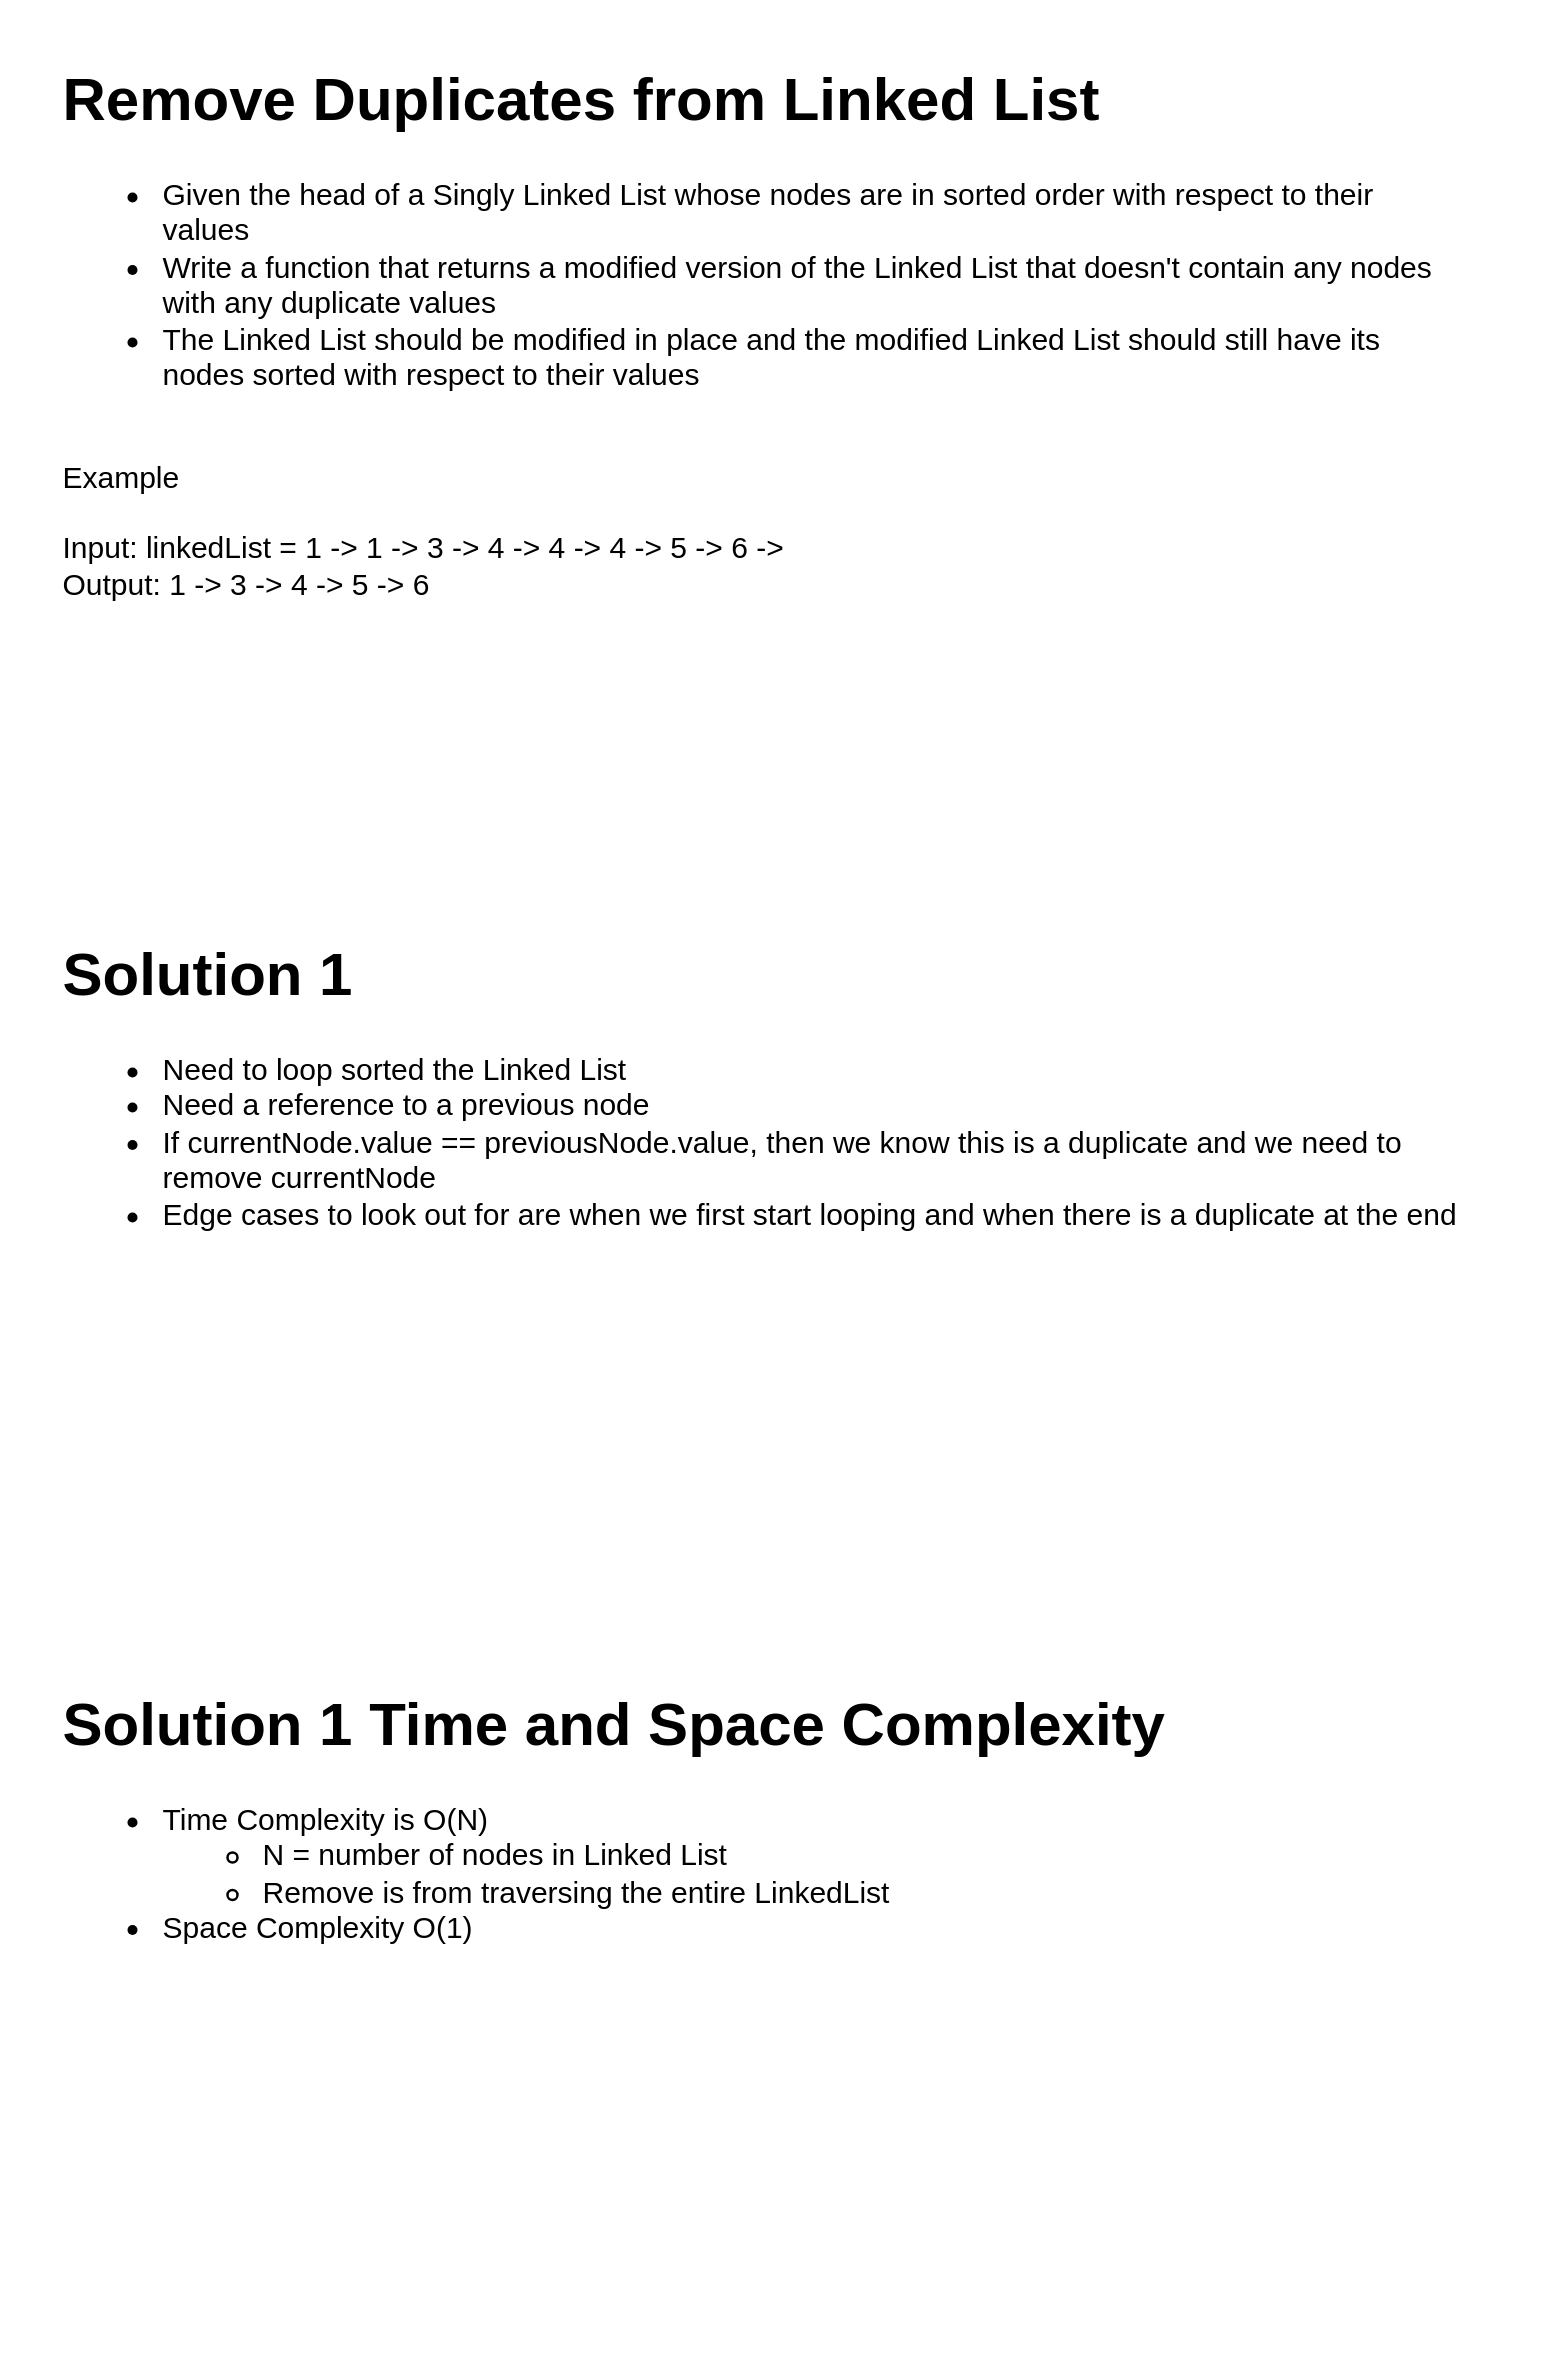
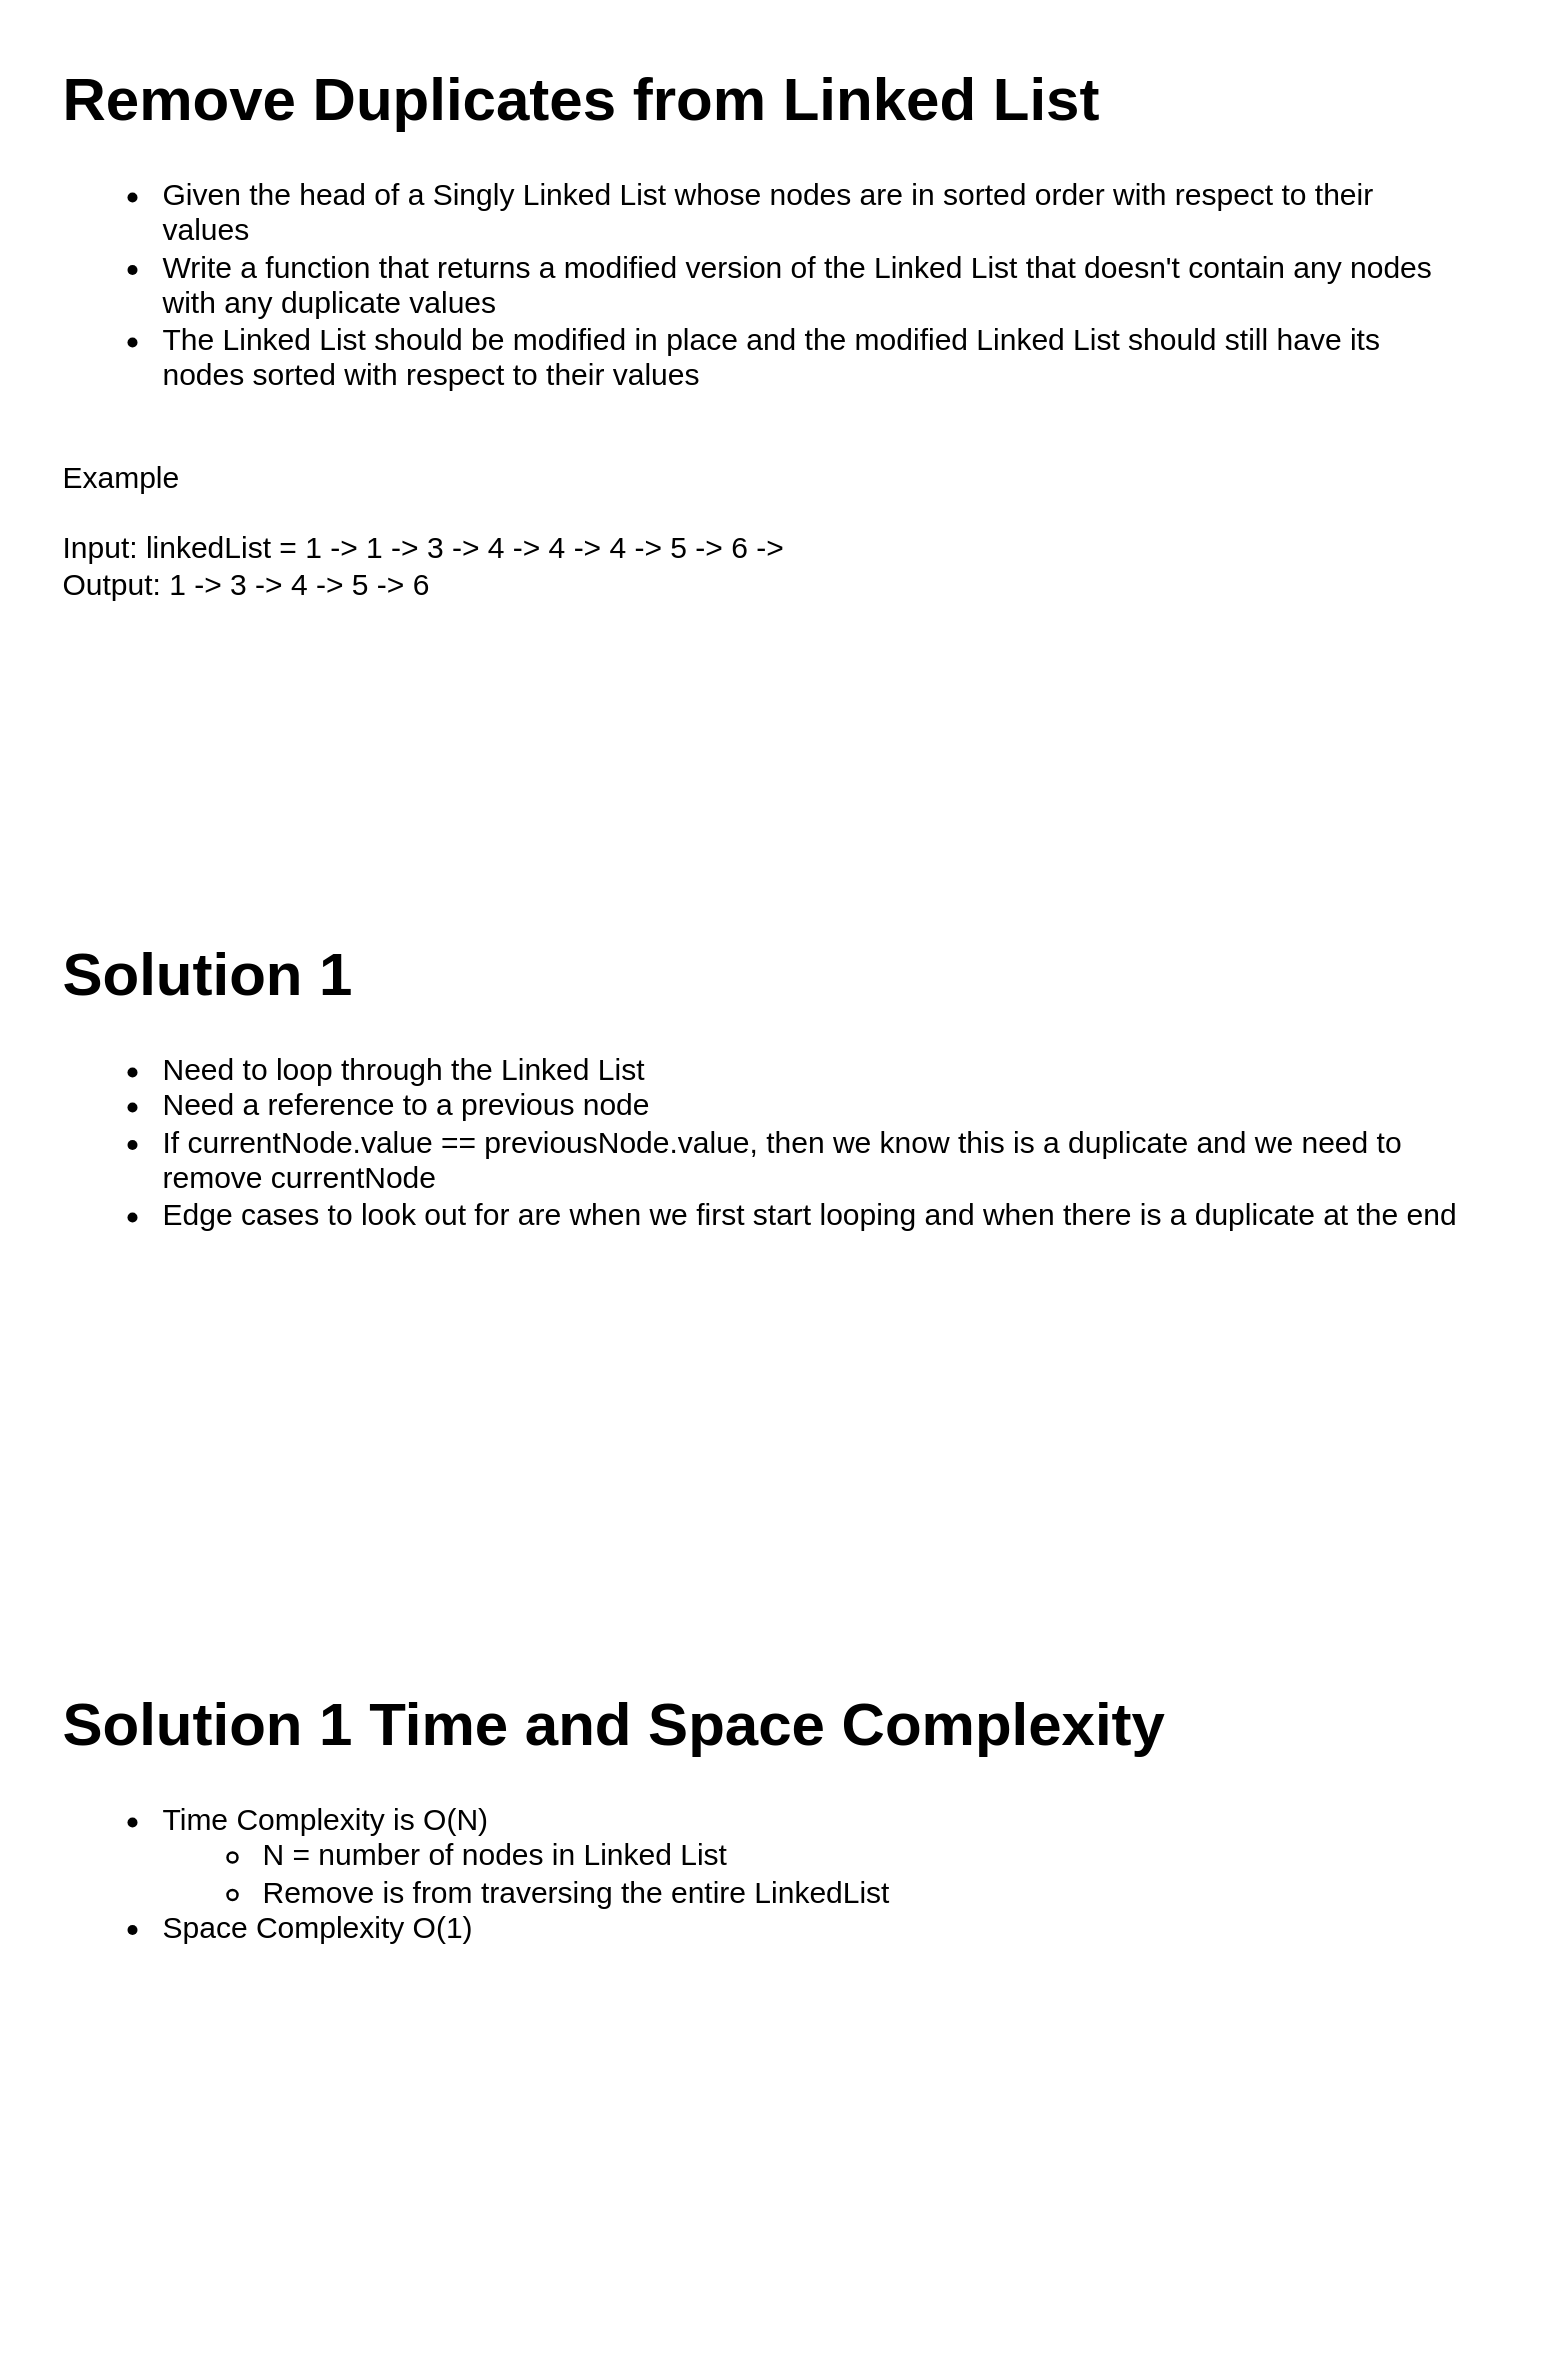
node "Solution 1 Need to loop sorted the Linked List Need a reference to a previous node If currentNode.value == previousNode.value, then we know this is a duplicate and we need to remove currentNode Edge cases to look out for are when we first start looping and when there is a duplicate at the end": label "Solution 1 Need to loop sorted the Linked List Need a reference to a previous node If currentNode.value == previousNode.value, then we know this is a duplicate and we need to remove currentNode Edge cases to look out for are when we first start looping and when there is a duplicate at the end" -> "Solution 1 Need to loop through the Linked List Need a reference to a previous node If currentNode.value == previousNode.value, then we know this is a duplicate and we need to remove currentNode Edge cases to look out for are when we first start looping and when there is a duplicate at the end"
